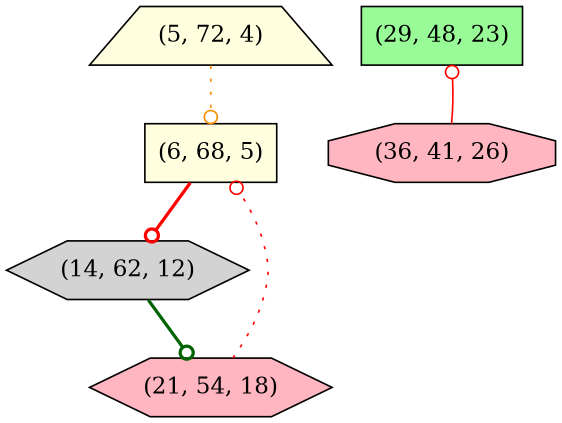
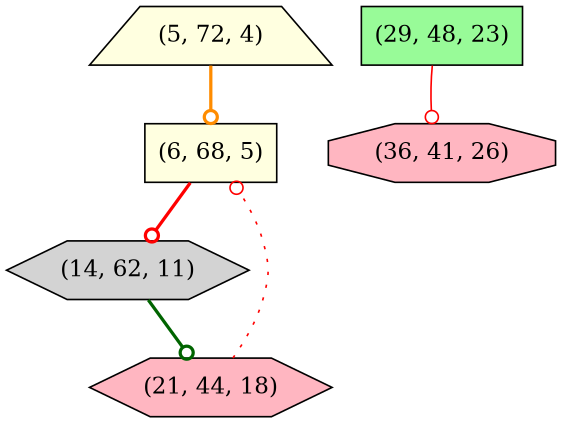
edge "(5, 72, 4)" -> "(6, 68, 5)": style dotted -> bold
edge "(36, 41, 26)" -> "(29, 48, 23)": reversed
node "(14, 62, 12)": label "(14, 62, 12)" -> "(14, 62, 11)"
node "(21, 54, 18)": label "(21, 54, 18)" -> "(21, 44, 18)"
